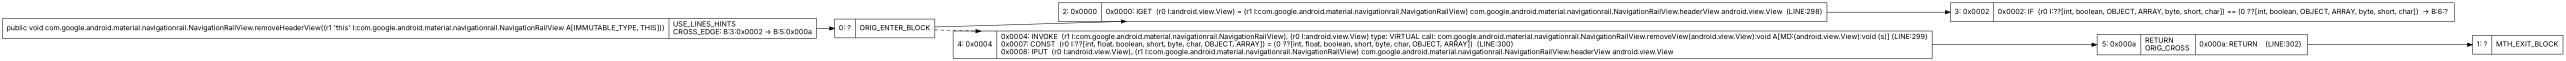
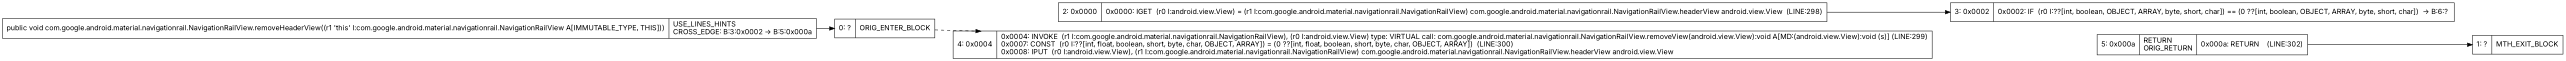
edge "0: ?" -> "2: 0x0000": removed
edge "4: 0x0004" -> "5: 0x000a": removed
node "5: 0x000a": text "ORIG_CROSS" -> "ORIG_RETURN"
